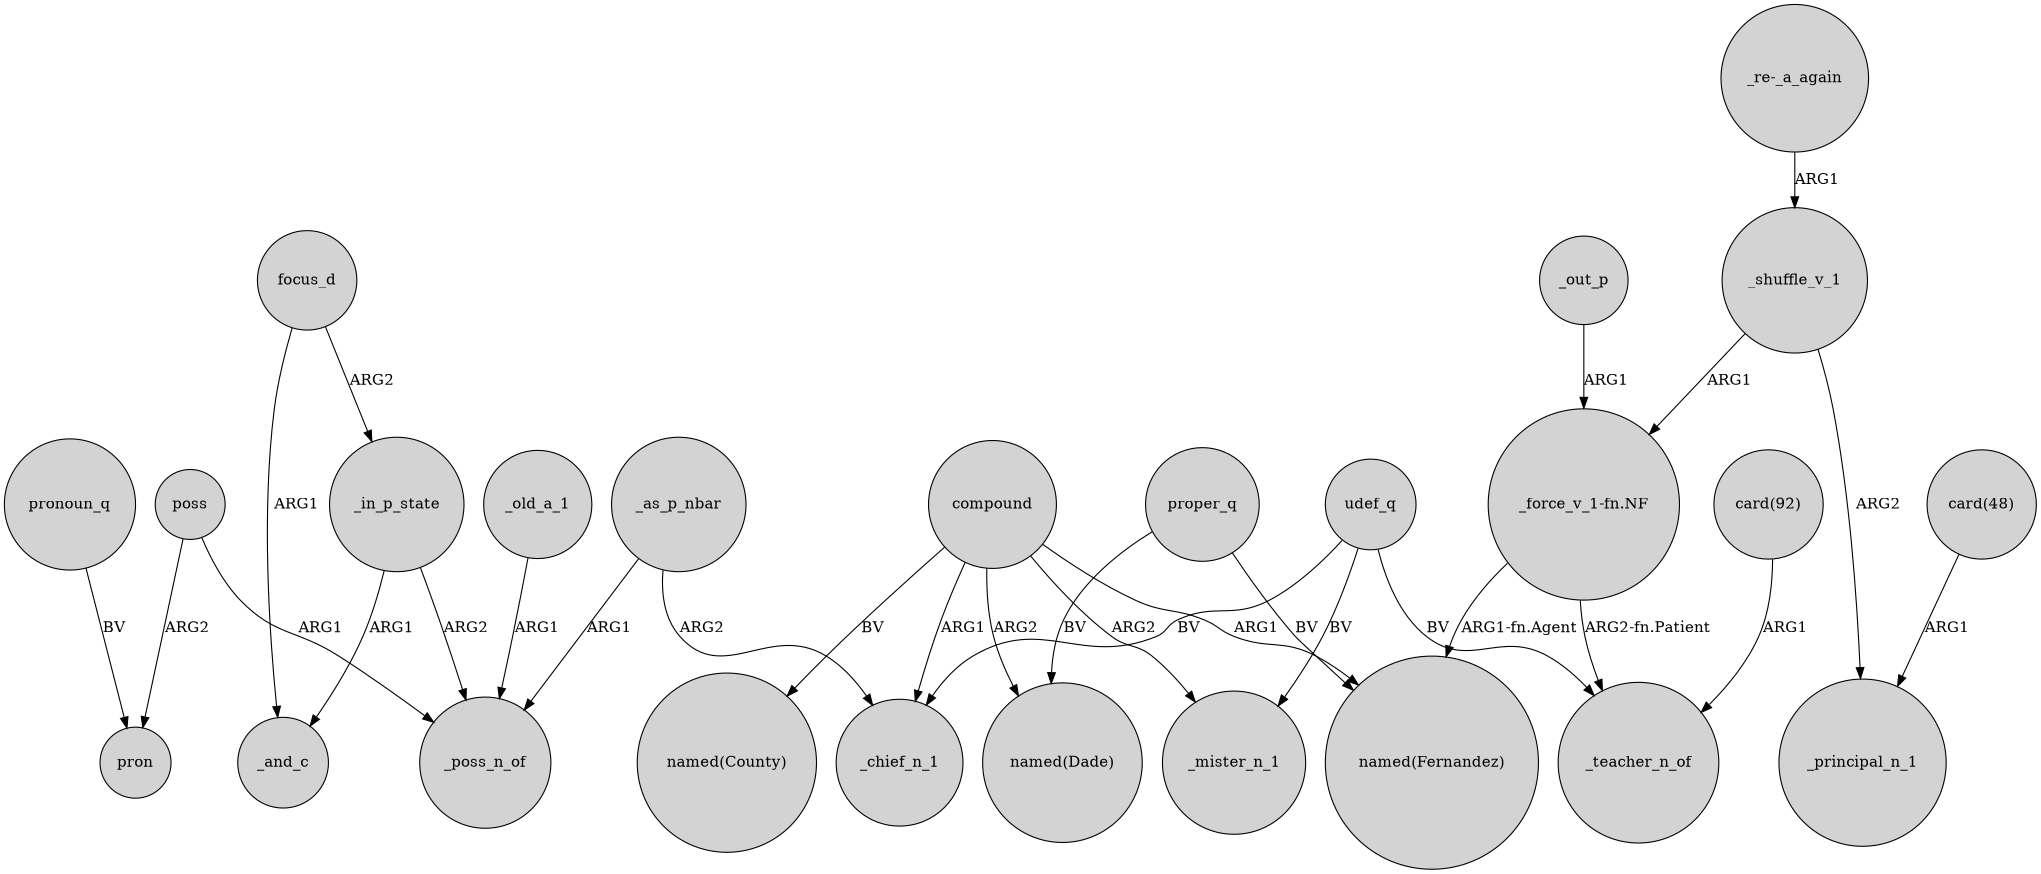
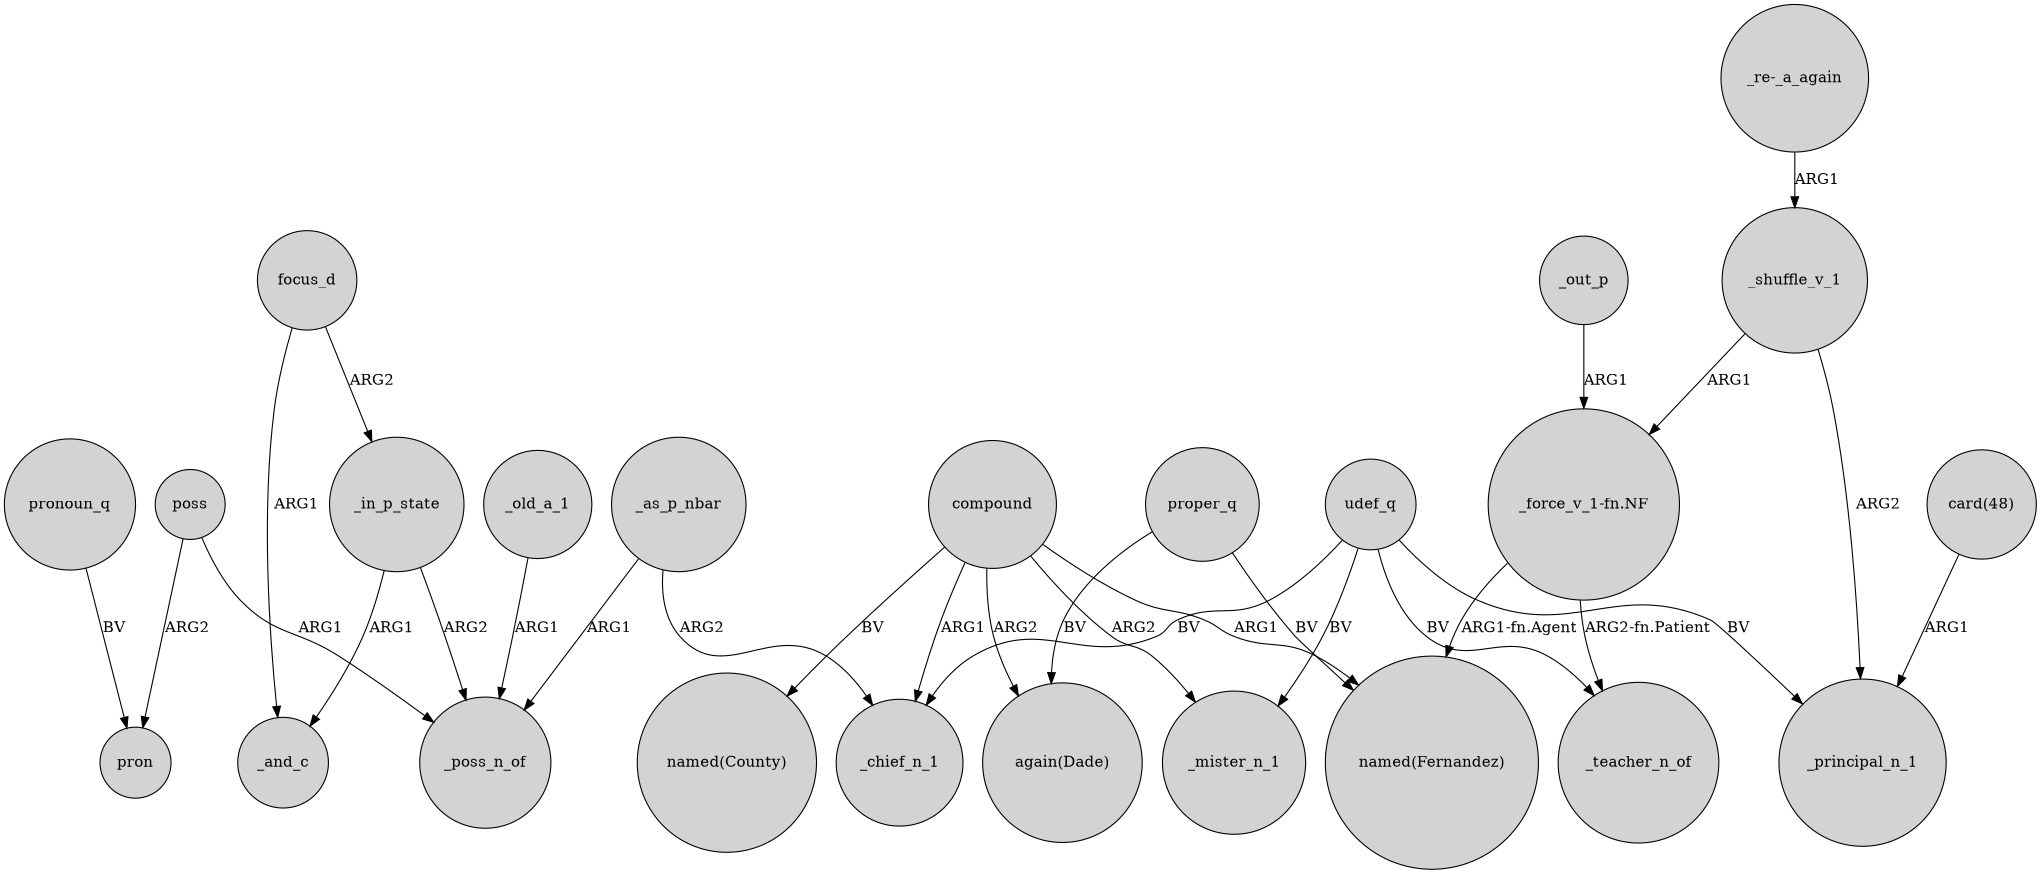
node "card(92)": removed
edge "udef_q" -> "_principal_n_1": added, label "BV"
node "named(Dade)": label "named(Dade)" -> "again(Dade)"
